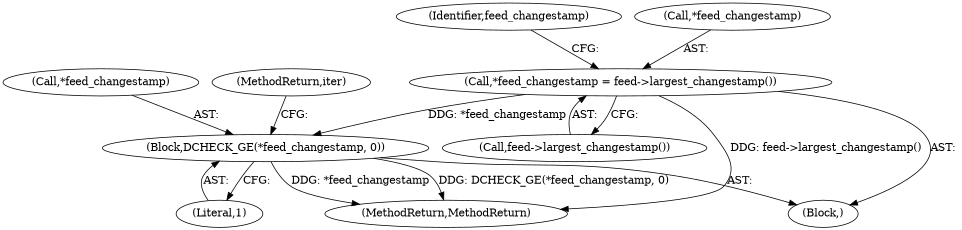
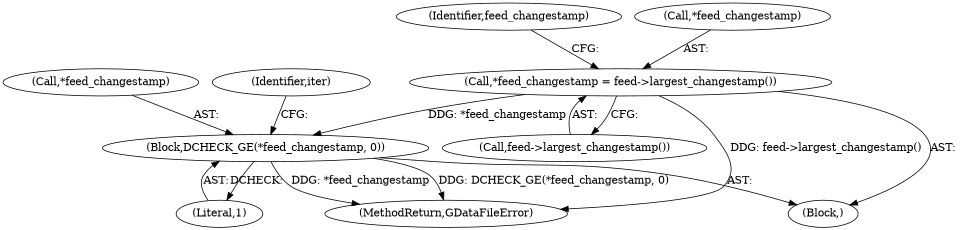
node "(MethodReturn,iter)": label "(MethodReturn,iter)" -> "(Identifier,iter)"
edge "(Block,DCHECK_GE(*feed_changestamp, 0))" -> "(Literal,1)": label "CFG: " -> "DCHECK: "
node "(MethodReturn,MethodReturn)": label "(MethodReturn,MethodReturn)" -> "(MethodReturn,GDataFileError)"
